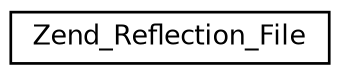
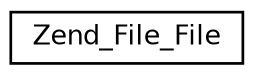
node "Zend_Reflection_File": label "Zend_Reflection_File" -> "Zend_File_File"
